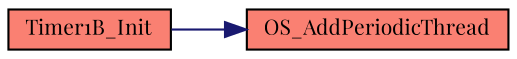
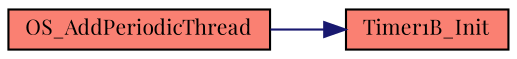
edge "Timer1B_Init" -> "OS_AddPeriodicThread": reversed
